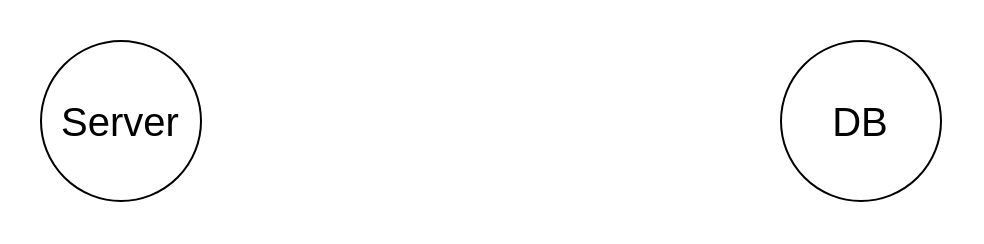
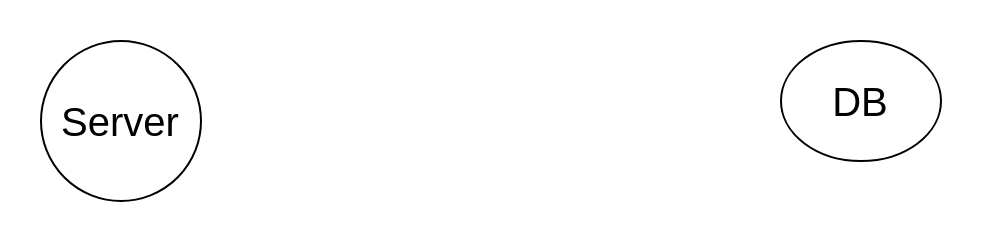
node "DB": size 160x160 -> 160x120
